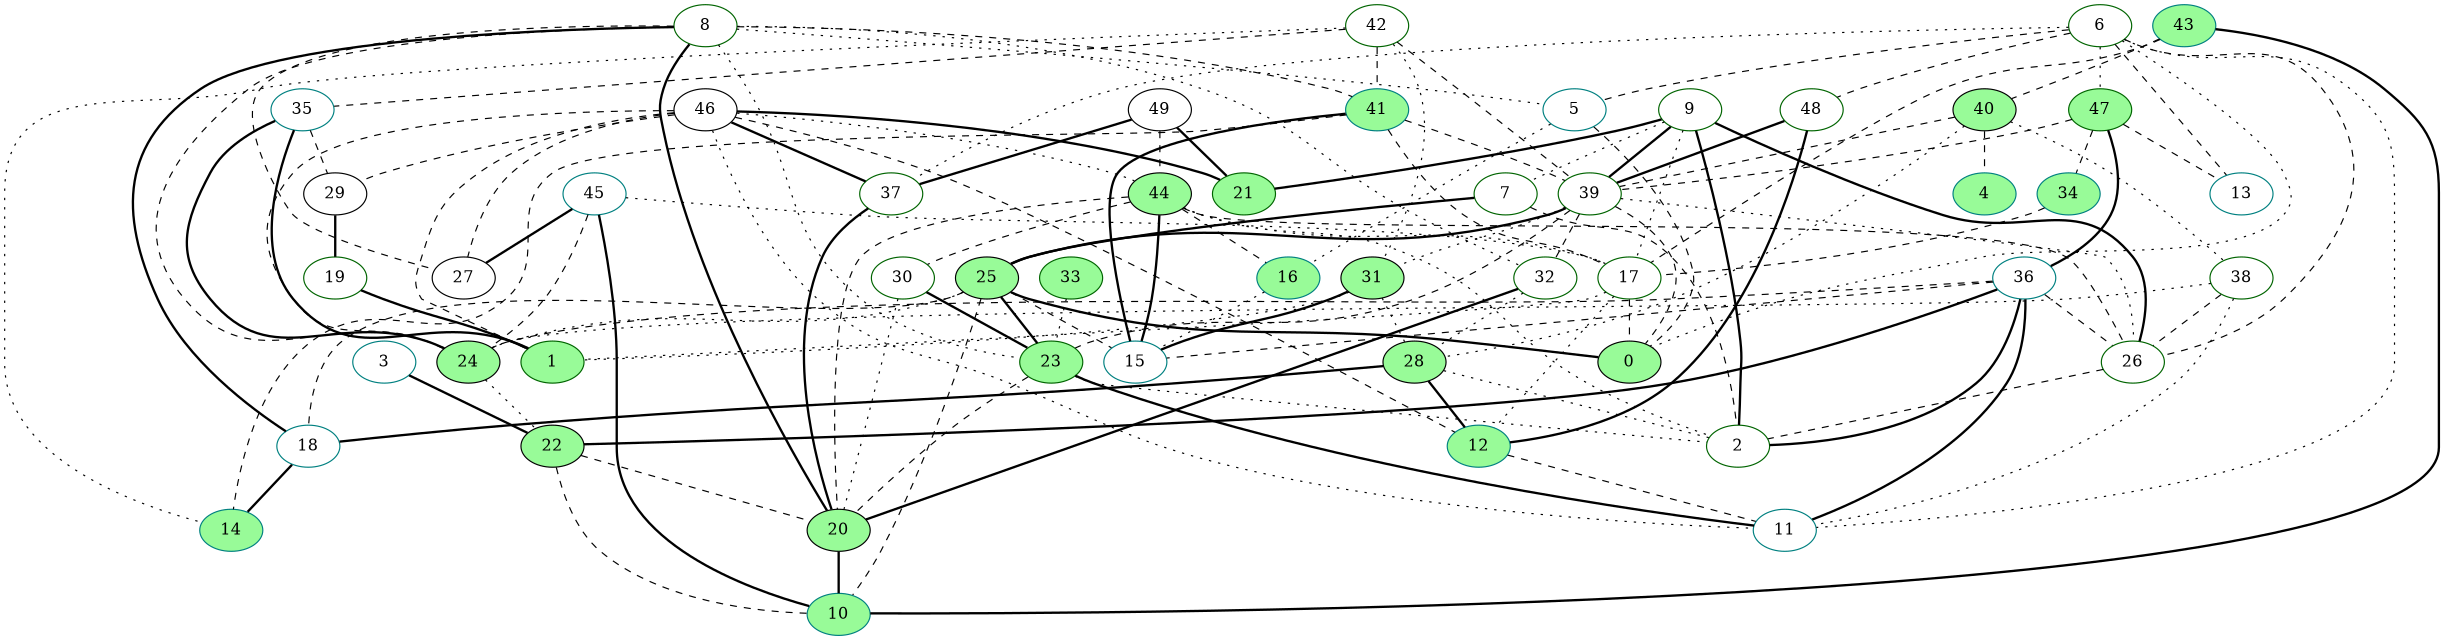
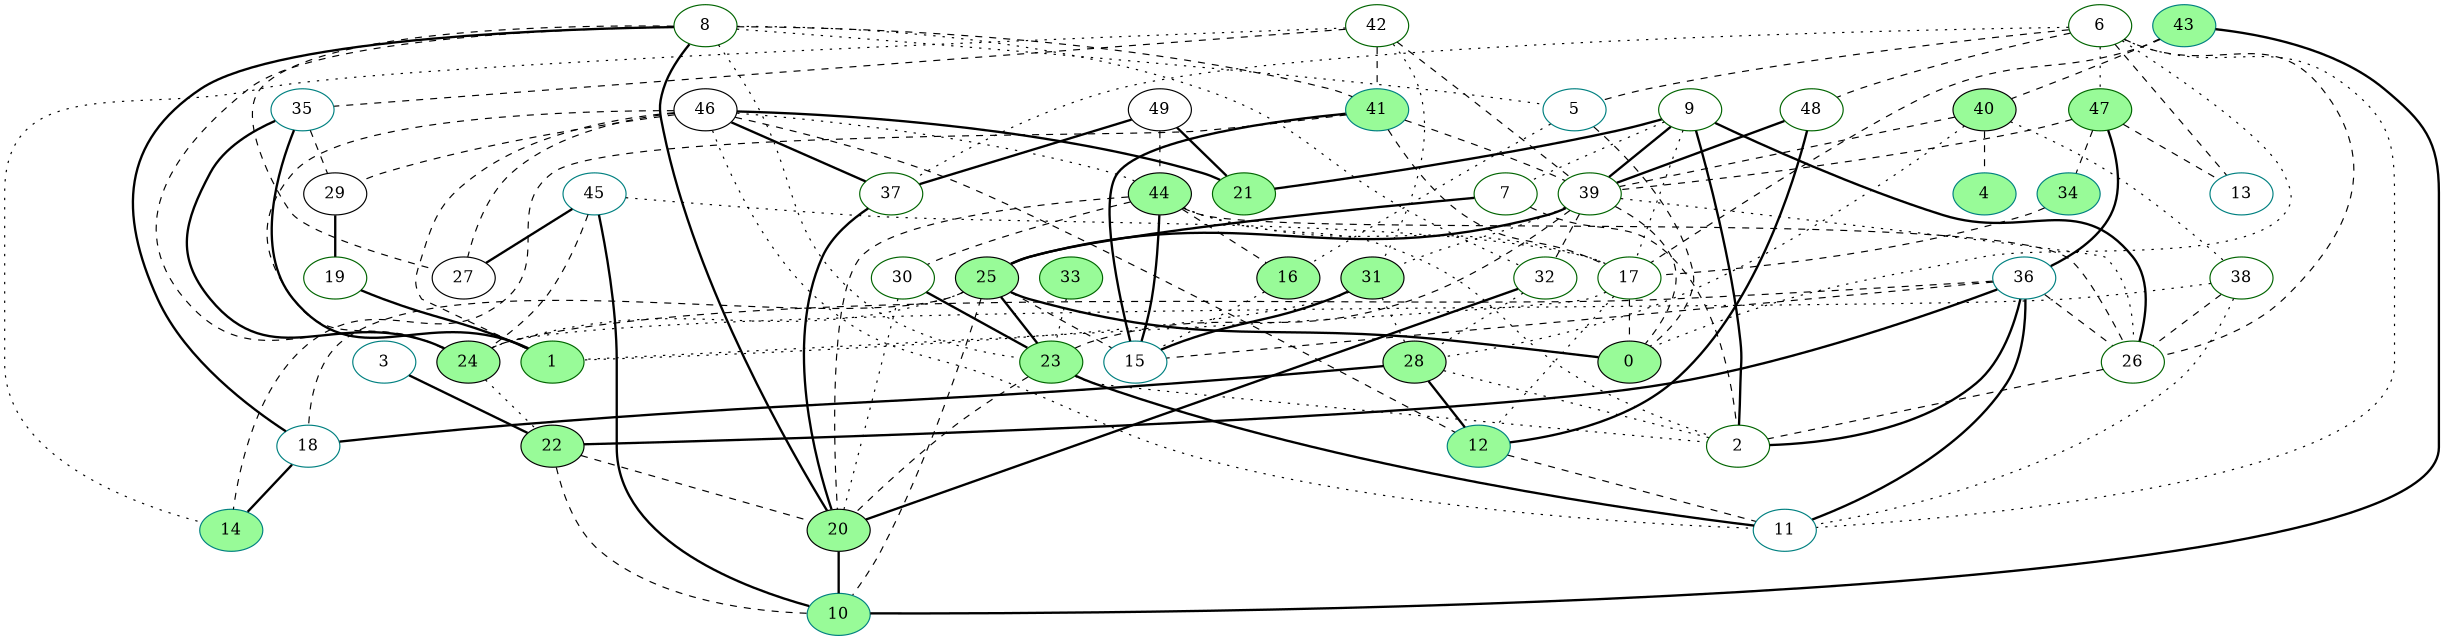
node "16": color teal -> black
